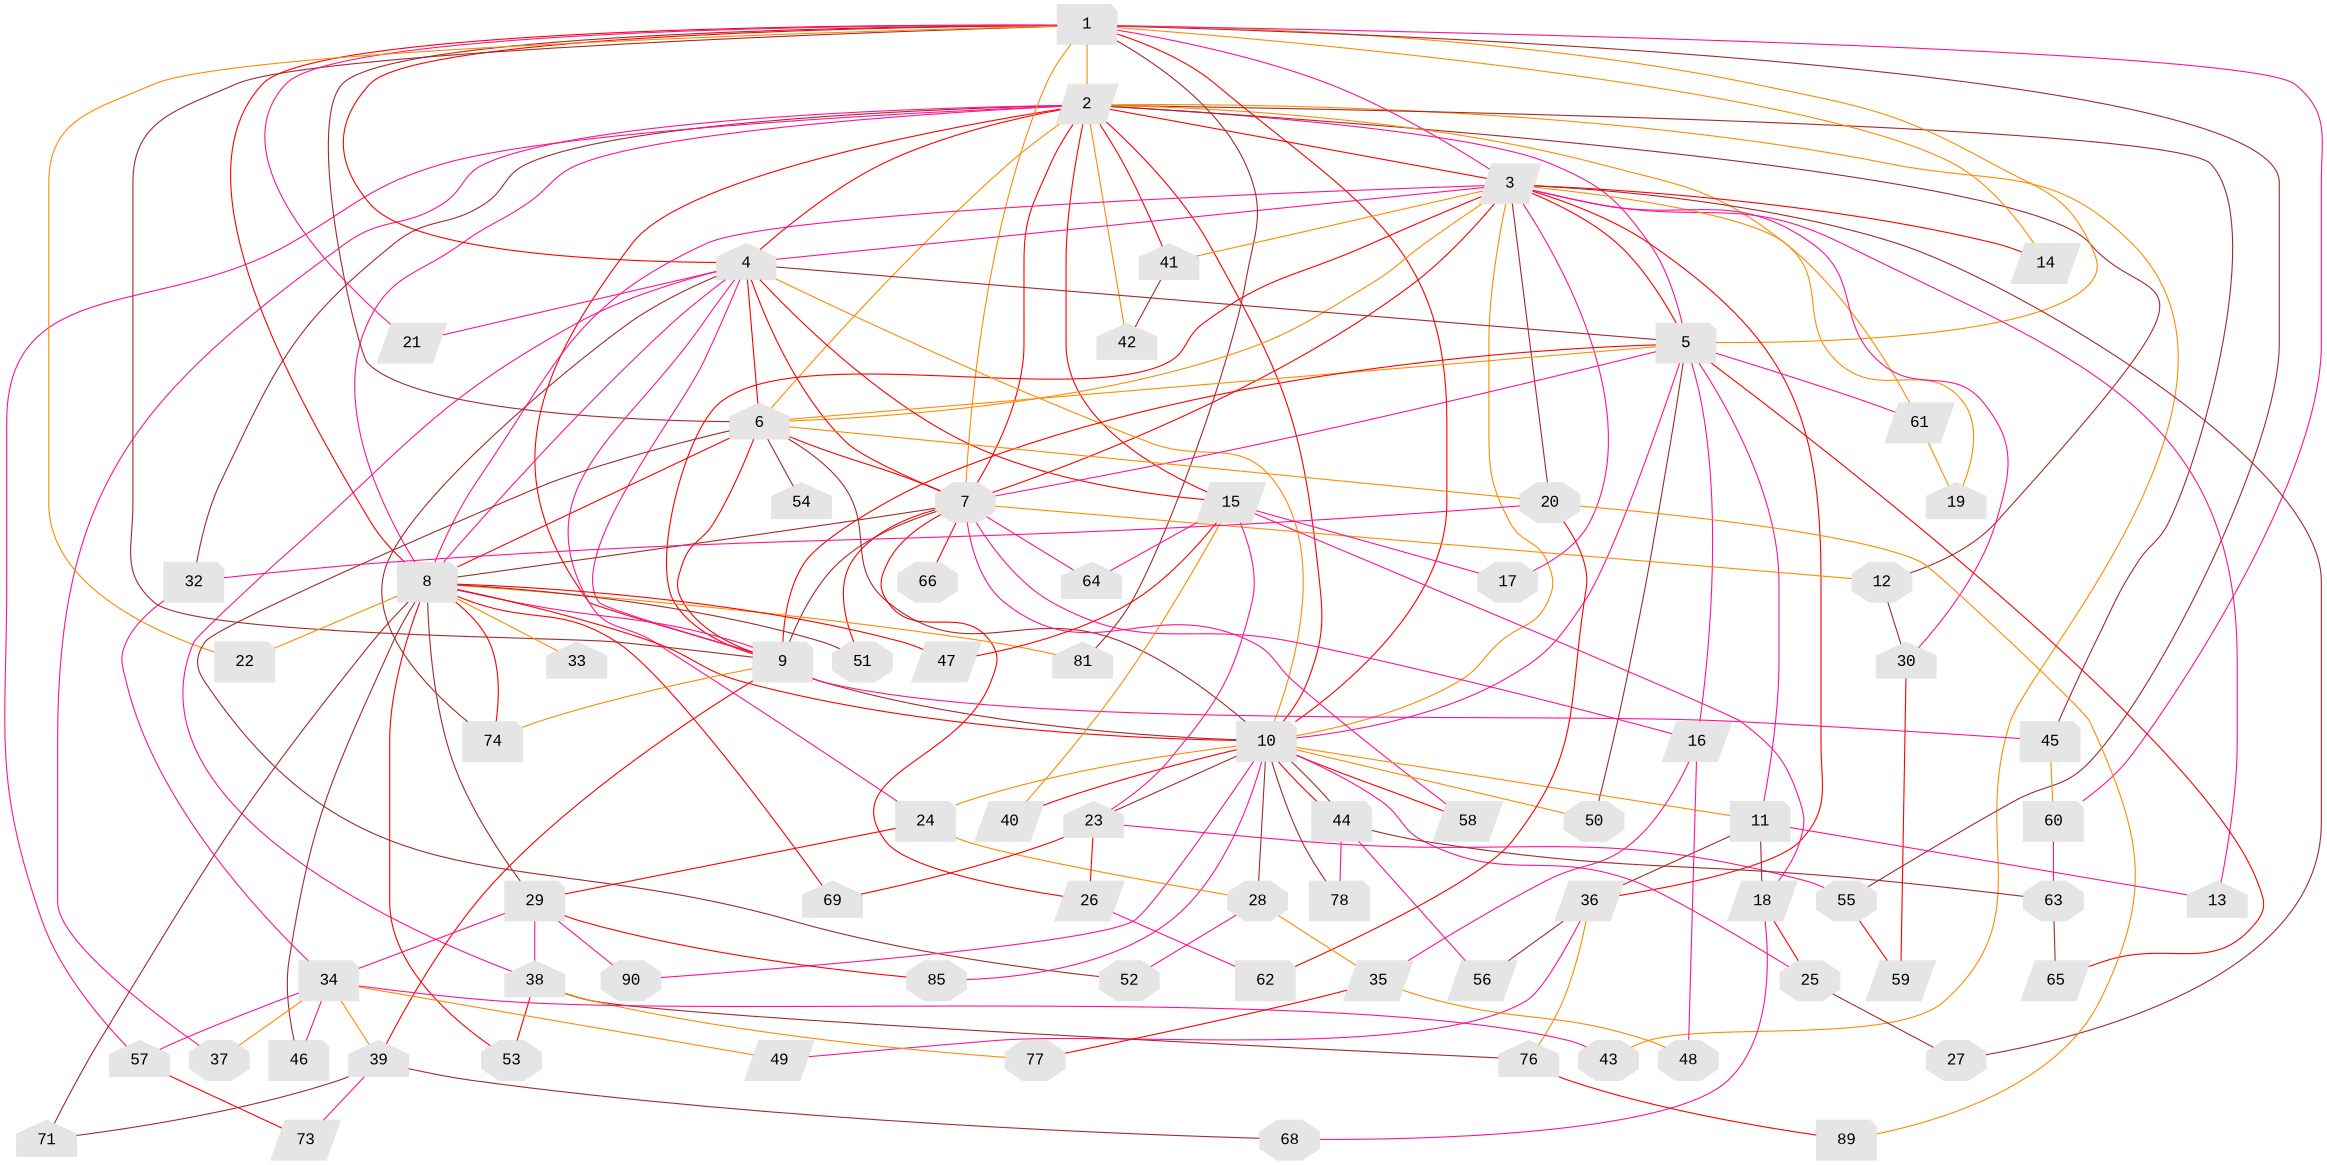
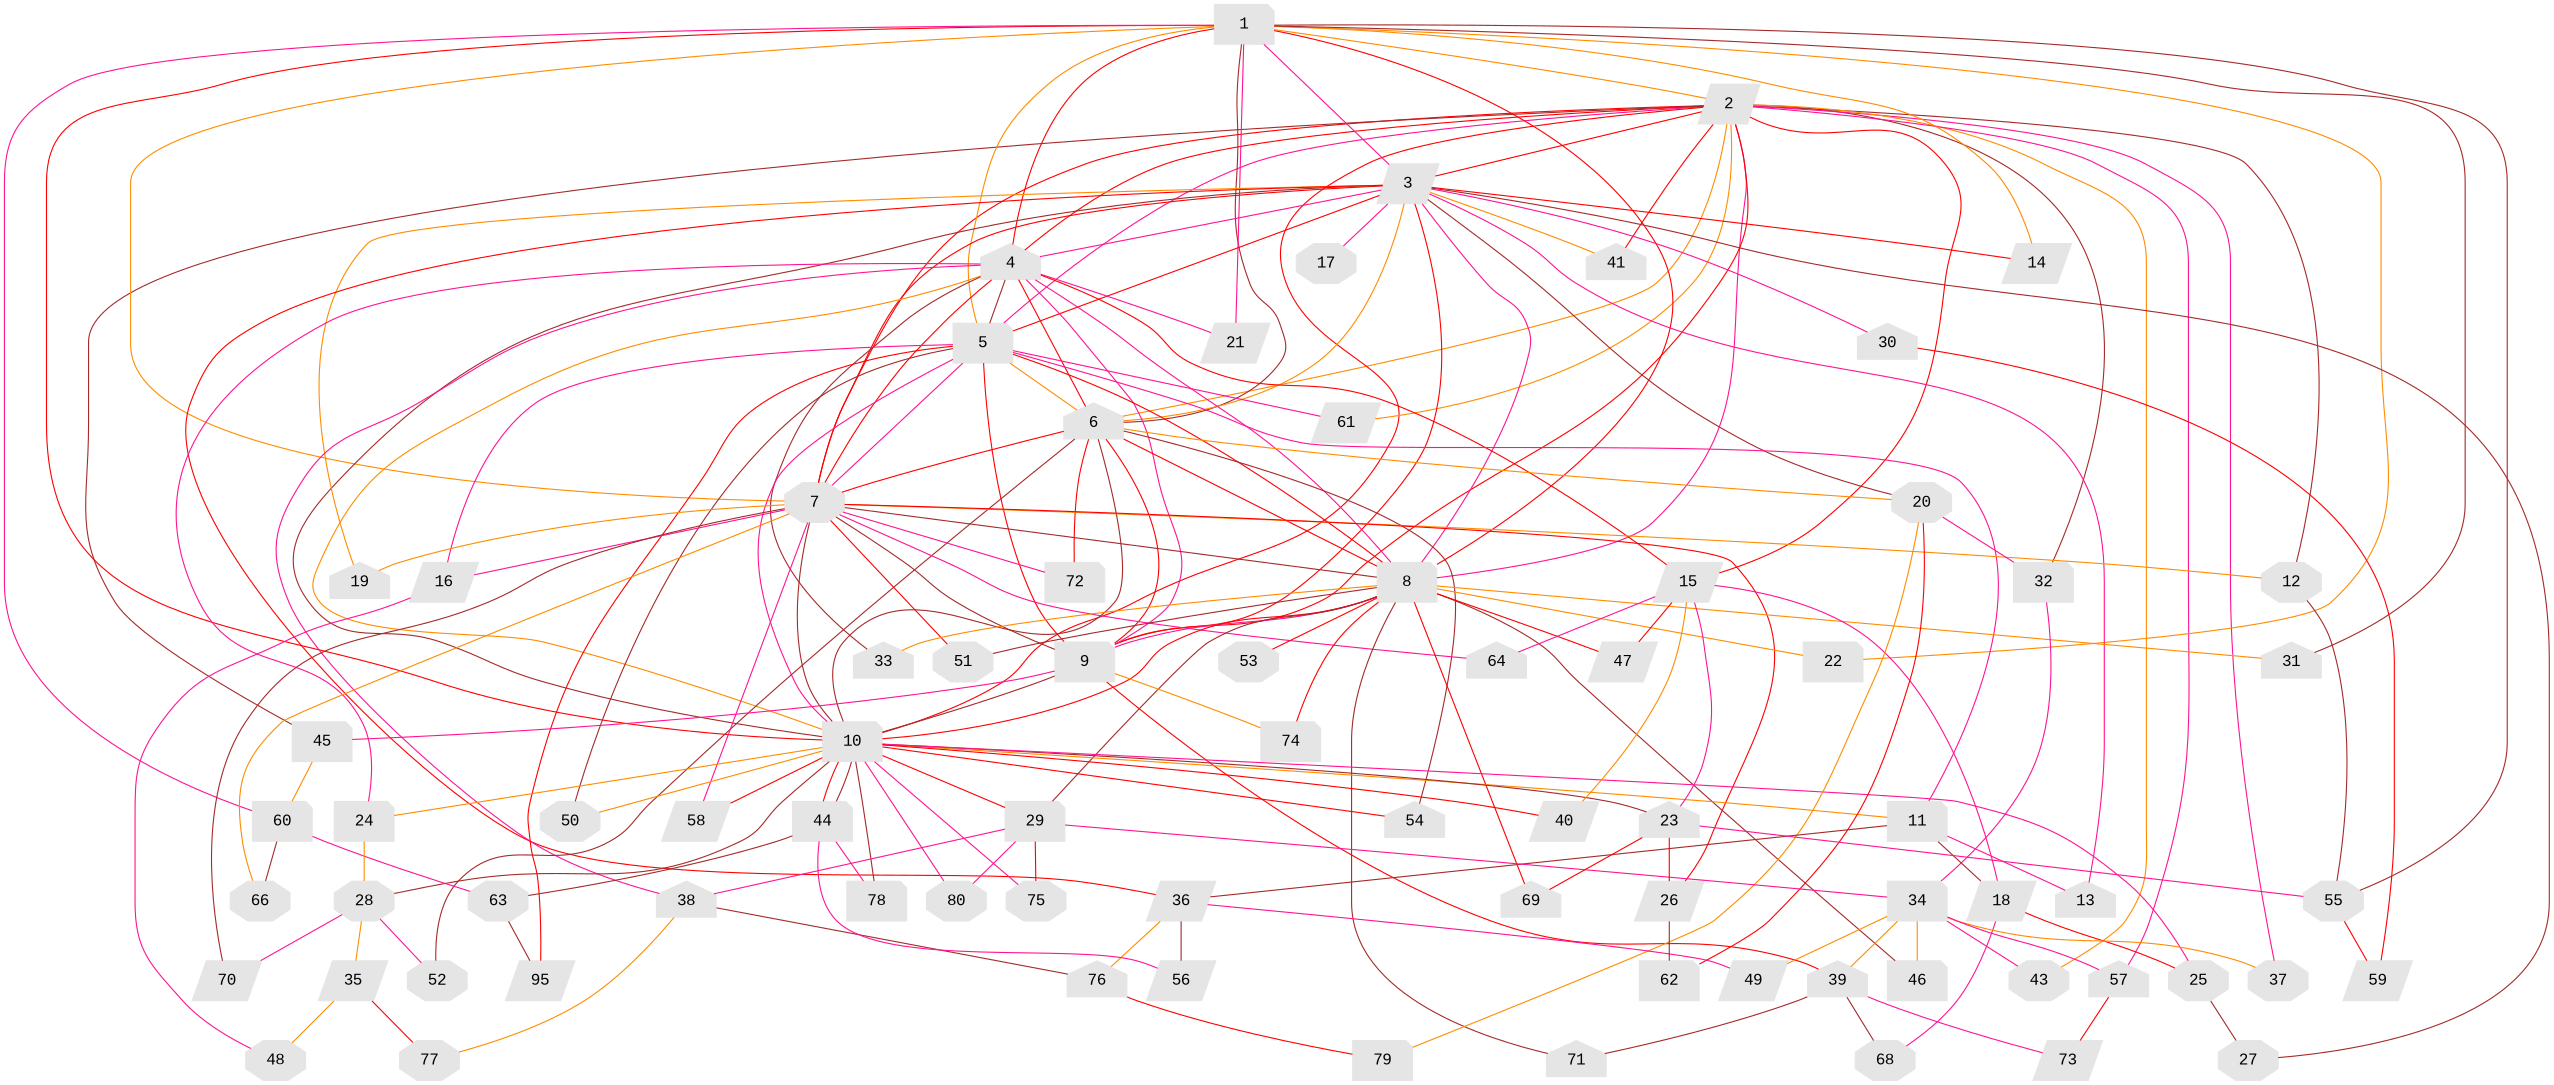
edge "1" -- "9": removed
node "42": removed
edge "5" -- "8": added
edge "4" -- "74": now "4" -- "33"
edge "61" -- "19": now "7" -- "19"
edge "7" -- "66": color red -> darkorange
edge "3" -- "10": color darkorange -> brown
edge "15" -- "17": removed
node "72": added
edge "12" -- "30": now "12" -- "55"
edge "7" -- "10": added
node "81": label "81" -> "31"
edge "10" -- "54": added
edge "60" -- "66": added
edge "24" -- "29": now "10" -- "29"
edge "16" -- "35": removed
edge "26" -- "62": color deeppink -> brown
node "70": added
node "90": label "90" -> "80"
node "85": label "85" -> "75"
node "65": label "65" -> "95"
edge "34" -- "46": color deeppink -> darkorange
edge "38" -- "53": removed
node "89": label "89" -> "79"
